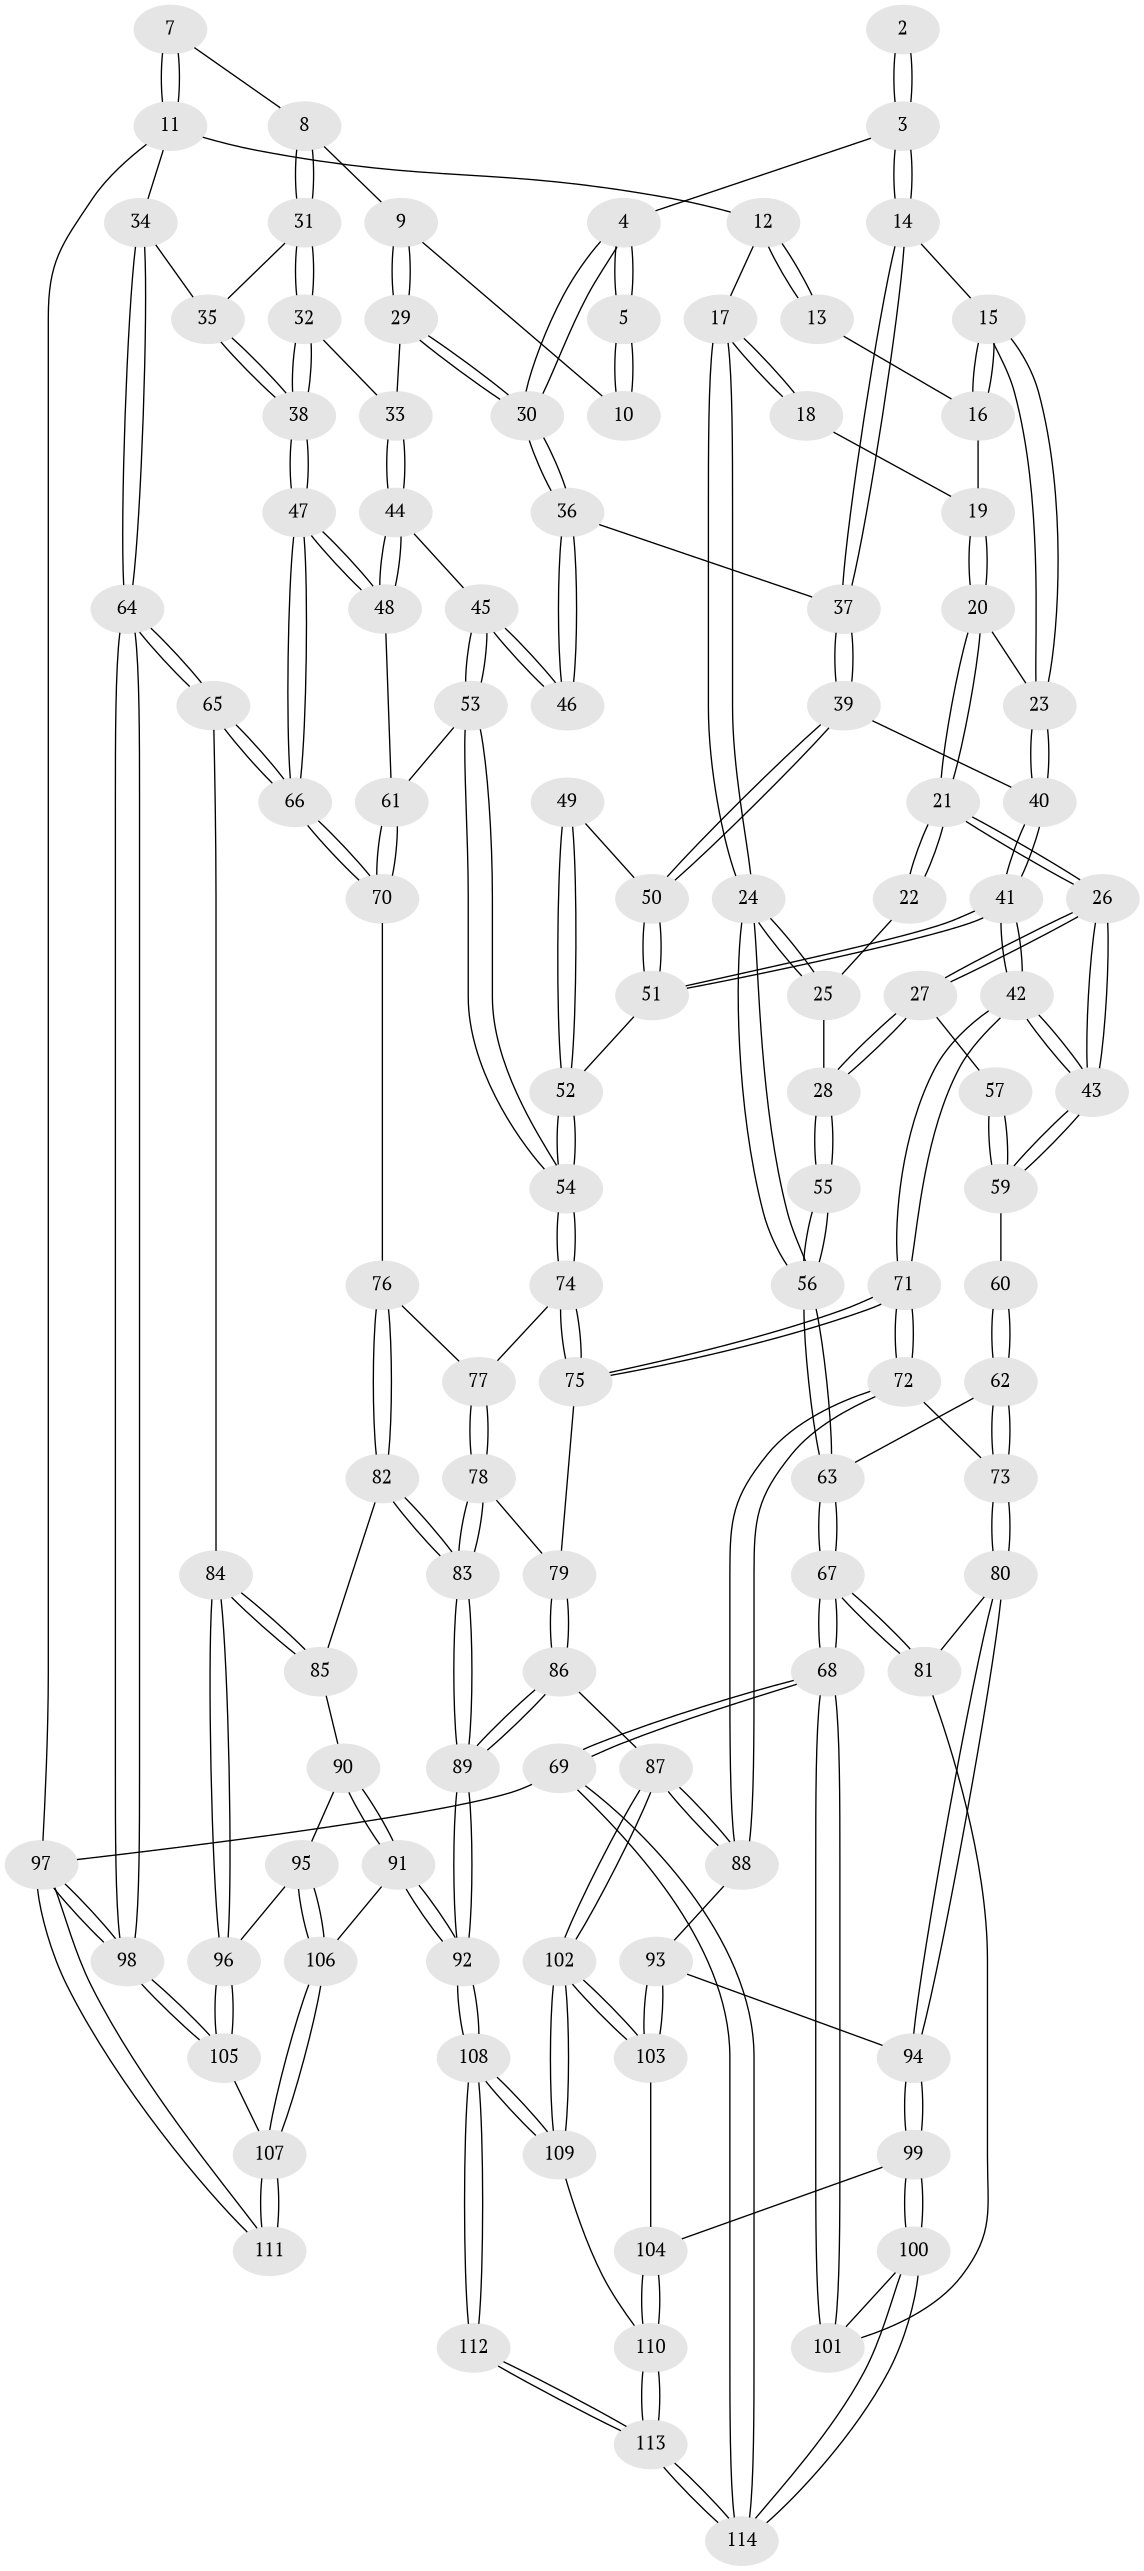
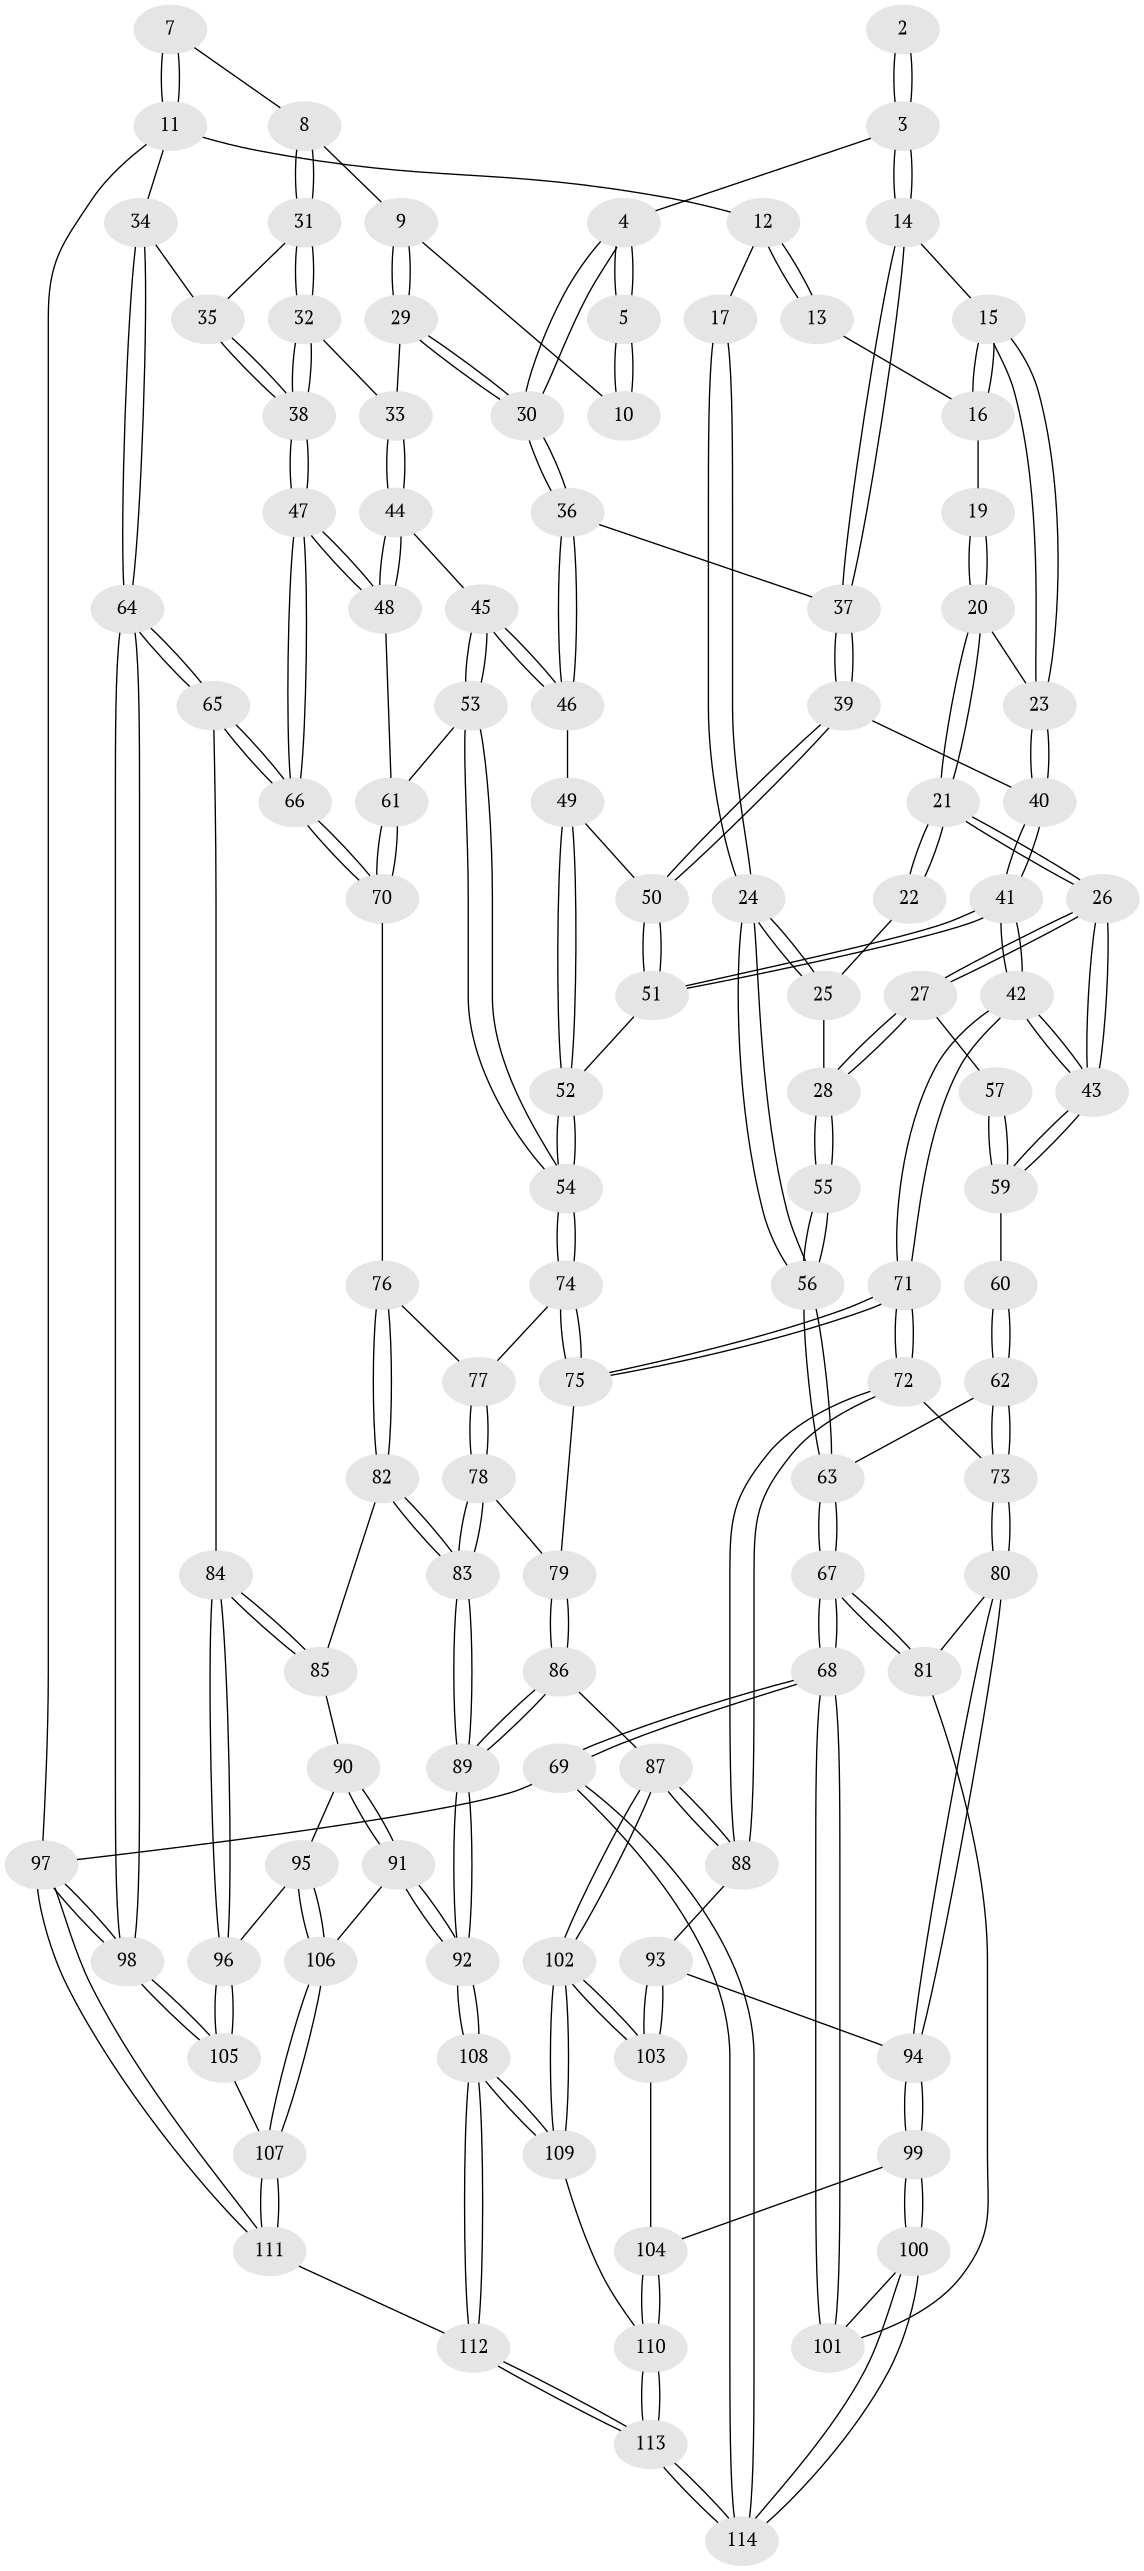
node "18": removed
edge "46" -- "49": added
edge "111" -- "112": added
